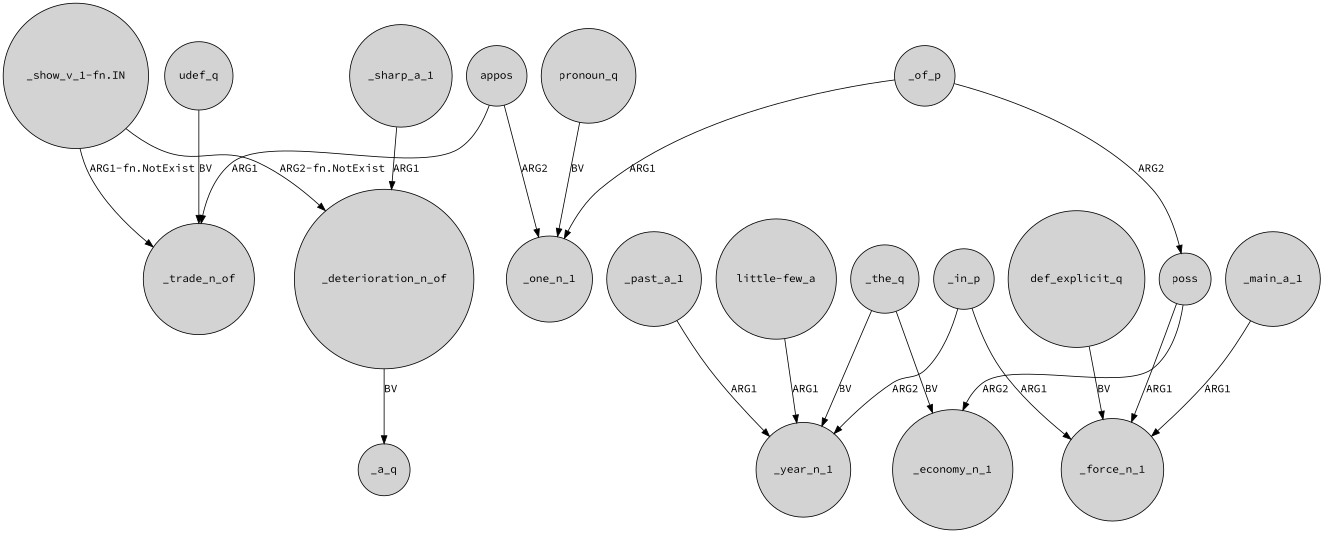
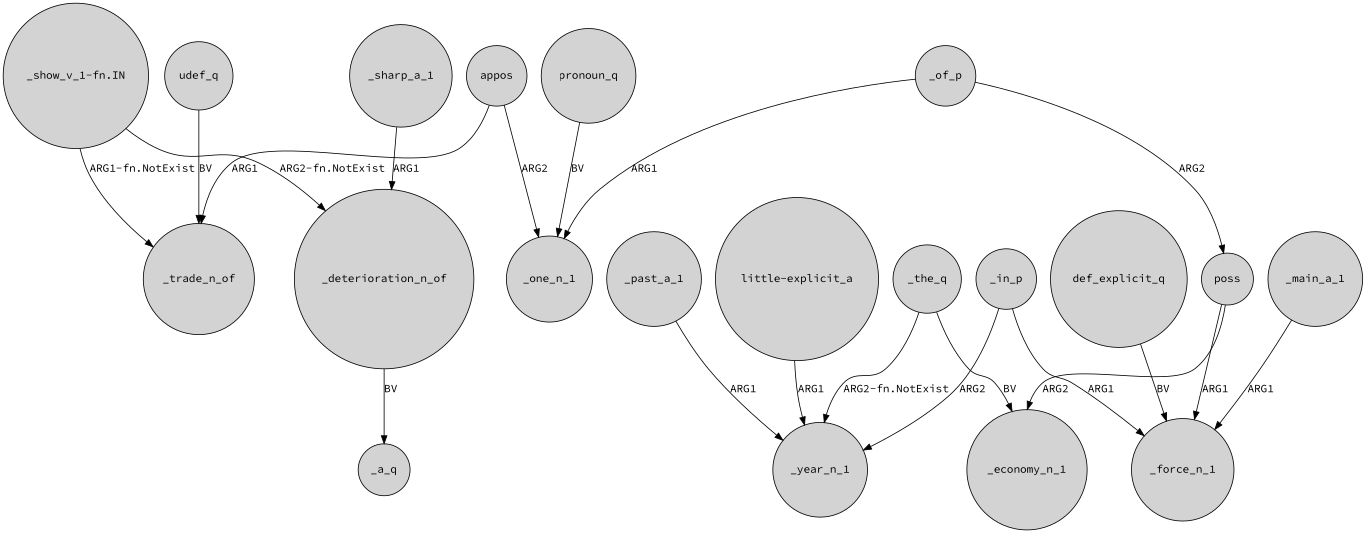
node "little-few_a": label "little-few_a" -> "little-explicit_a"
edge "_the_q" -> "_year_n_1": label "BV" -> "ARG2-fn.NotExist"
